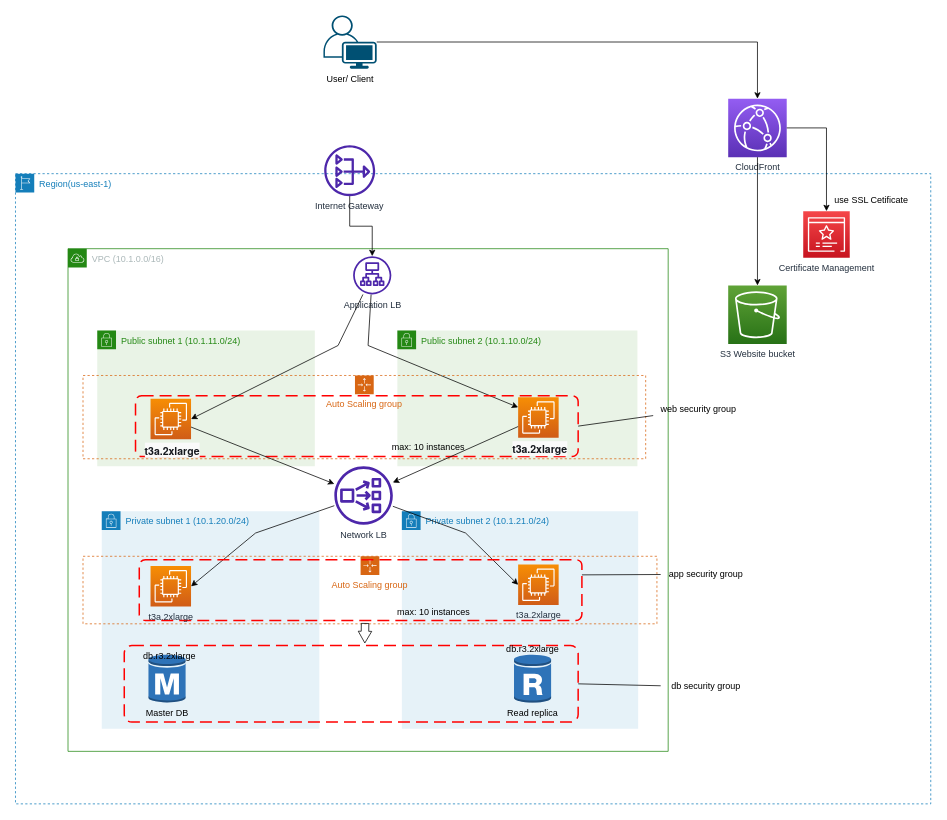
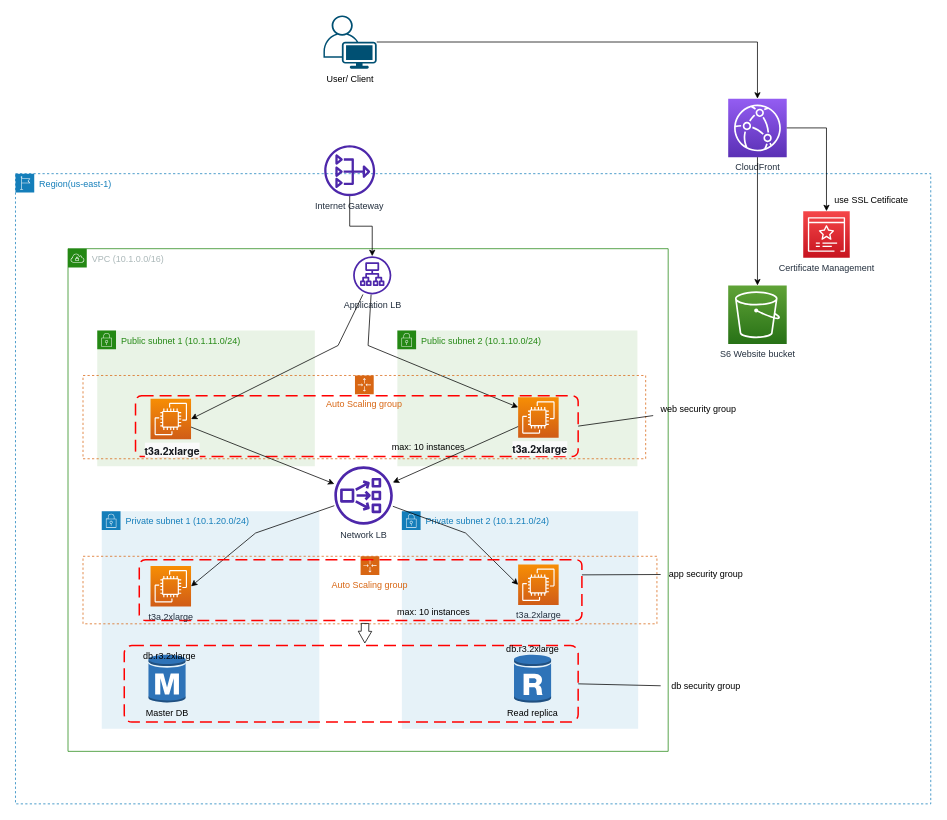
node "S3 Website bucket": label "S3 Website bucket" -> "S6 Website bucket"
